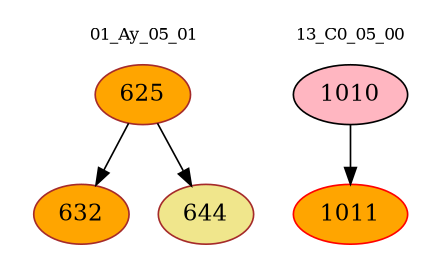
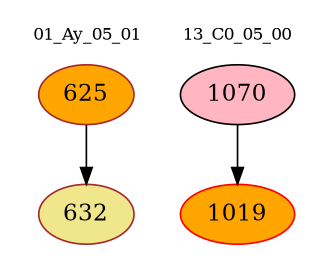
node "1010": label "1010" -> "1070"
node "632": fillcolor orange -> khaki
node "644": removed
node "1011": label "1011" -> "1019"
